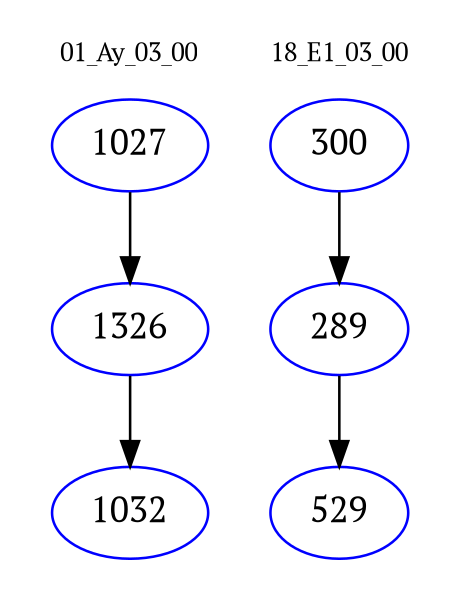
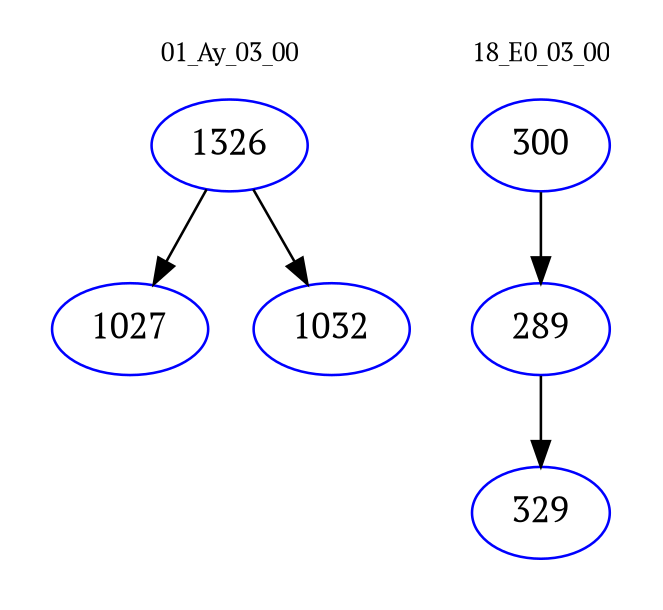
cluster "18_E1_03_00": label "18_E1_03_00" -> "18_E0_03_00"
edge "1027" -> "1326": reversed
node "529": label "529" -> "329"
